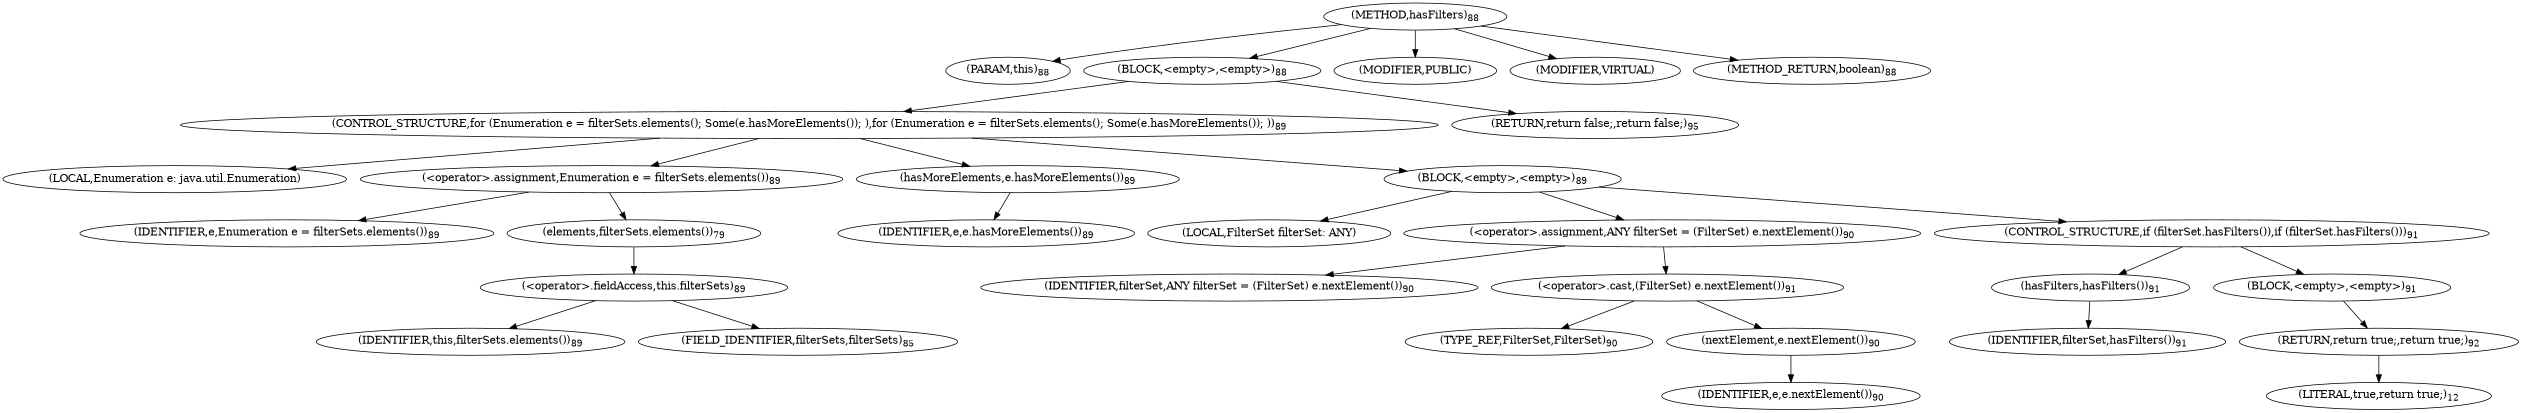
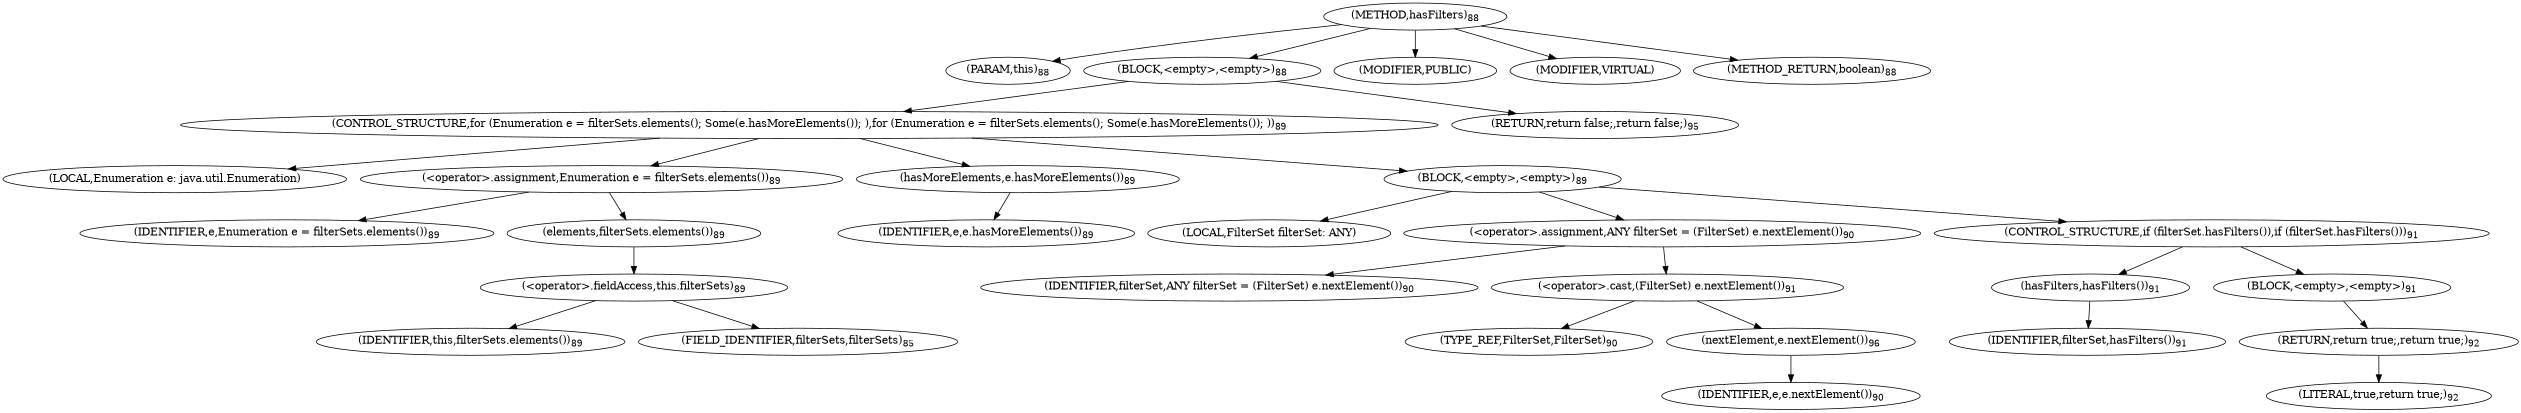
node "(elements,filterSets.elements())": text "79" -> "89"
node "(nextElement,e.nextElement())": text "90" -> "96"
node "(LITERAL,true,return true;)": text "12" -> "92"
